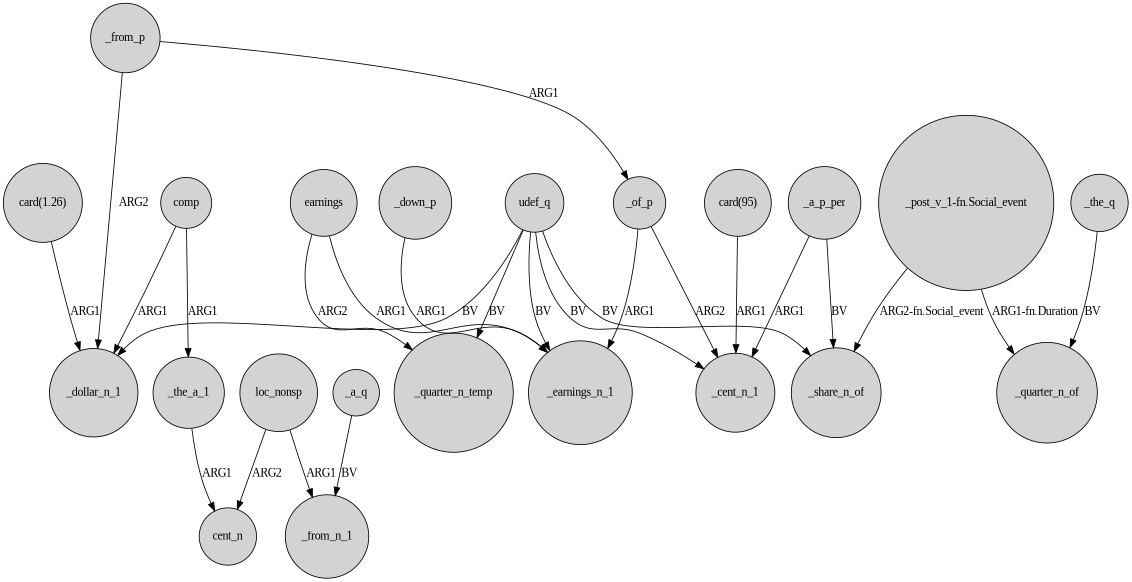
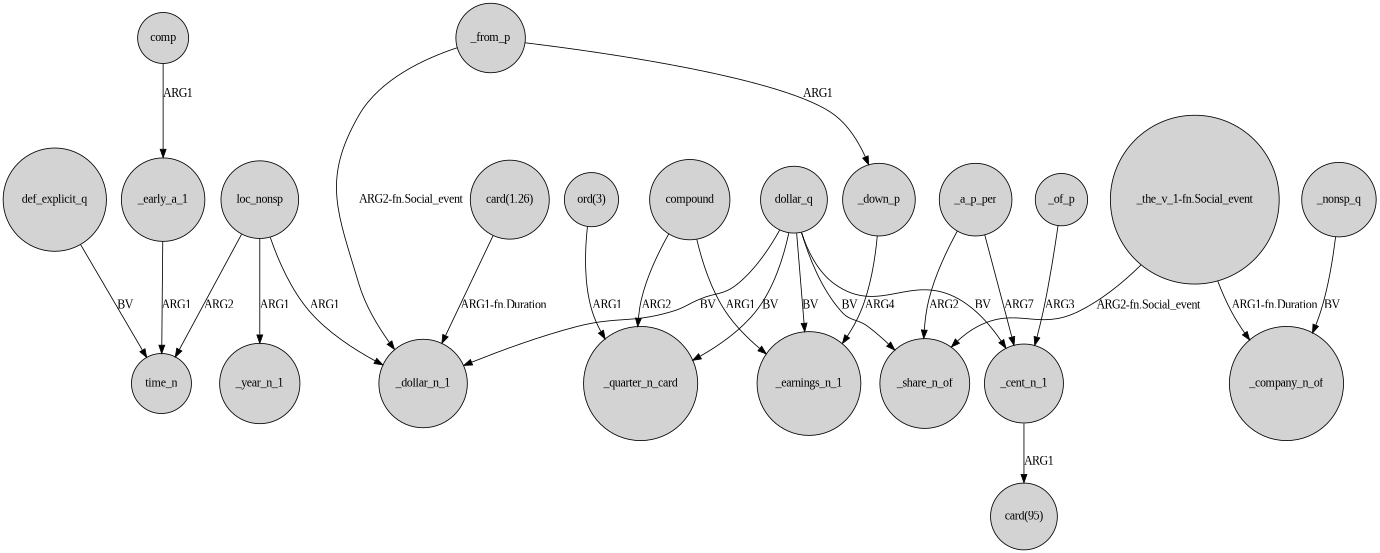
edge "_from_p" -> "_of_p": now "_from_p" -> "_down_p"
node "def_explicit_q": added
node "ord(3)": added
edge "_from_p" -> "_dollar_n_1": label "ARG2" -> "ARG2-fn.Social_event"
node "earnings": label "earnings" -> "compound"
node "udef_q": label "udef_q" -> "dollar_q"
node "_post_v_1-fn.Social_event": label "_post_v_1-fn.Social_event" -> "_the_v_1-fn.Social_event"
node "_the_q": label "_the_q" -> "_nonsp_q"
edge "comp" -> "_dollar_n_1": now "loc_nonsp" -> "_dollar_n_1"
edge "_of_p" -> "_earnings_n_1": removed, label "ARG1"
edge "card(95)" -> "_cent_n_1": reversed
edge "card(1.26)" -> "_dollar_n_1": label "ARG1" -> "ARG1-fn.Duration"
edge "_down_p" -> "_earnings_n_1": label "ARG1" -> "ARG4"
edge "_of_p" -> "_cent_n_1": label "ARG2" -> "ARG3"
edge "_a_p_per" -> "_cent_n_1": label "ARG1" -> "ARG7"
edge "_a_p_per" -> "_share_n_of": label "BV" -> "ARG2"
node "_the_a_1": label "_the_a_1" -> "_early_a_1"
node "_a_q": removed
node "_quarter_n_temp": label "_quarter_n_temp" -> "_quarter_n_card"
node "_quarter_n_of": label "_quarter_n_of" -> "_company_n_of"
node "cent_n": label "cent_n" -> "time_n"
node "_from_n_1": label "_from_n_1" -> "_year_n_1"
